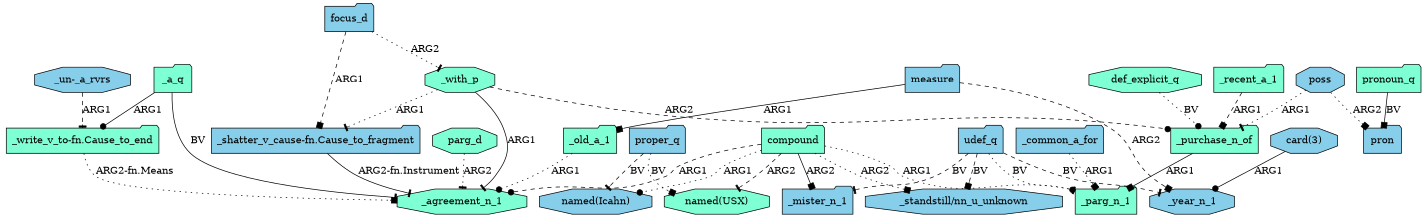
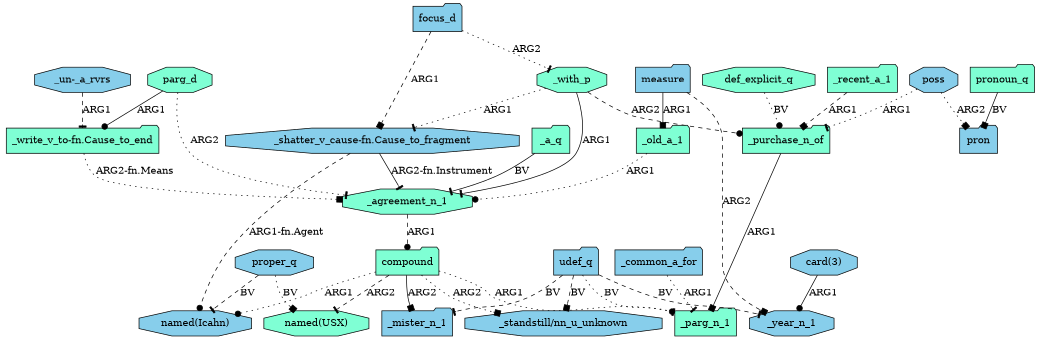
edge "_a_q" -> "_write_v_to-fn.Cause_to_end": now "parg_d" -> "_write_v_to-fn.Cause_to_end"
node "_shatter_v_cause-fn.Cause_to_fragment": shape folder -> octagon
node "proper_q": shape folder -> octagon
edge "_common_a_for" -> "_parg_n_1": arrowhead box -> tee
edge "compound" -> "_agreement_n_1": reversed
edge "_shatter_v_cause-fn.Cause_to_fragment" -> "named(Icahn)": added, label "ARG1-fn.Agent"
